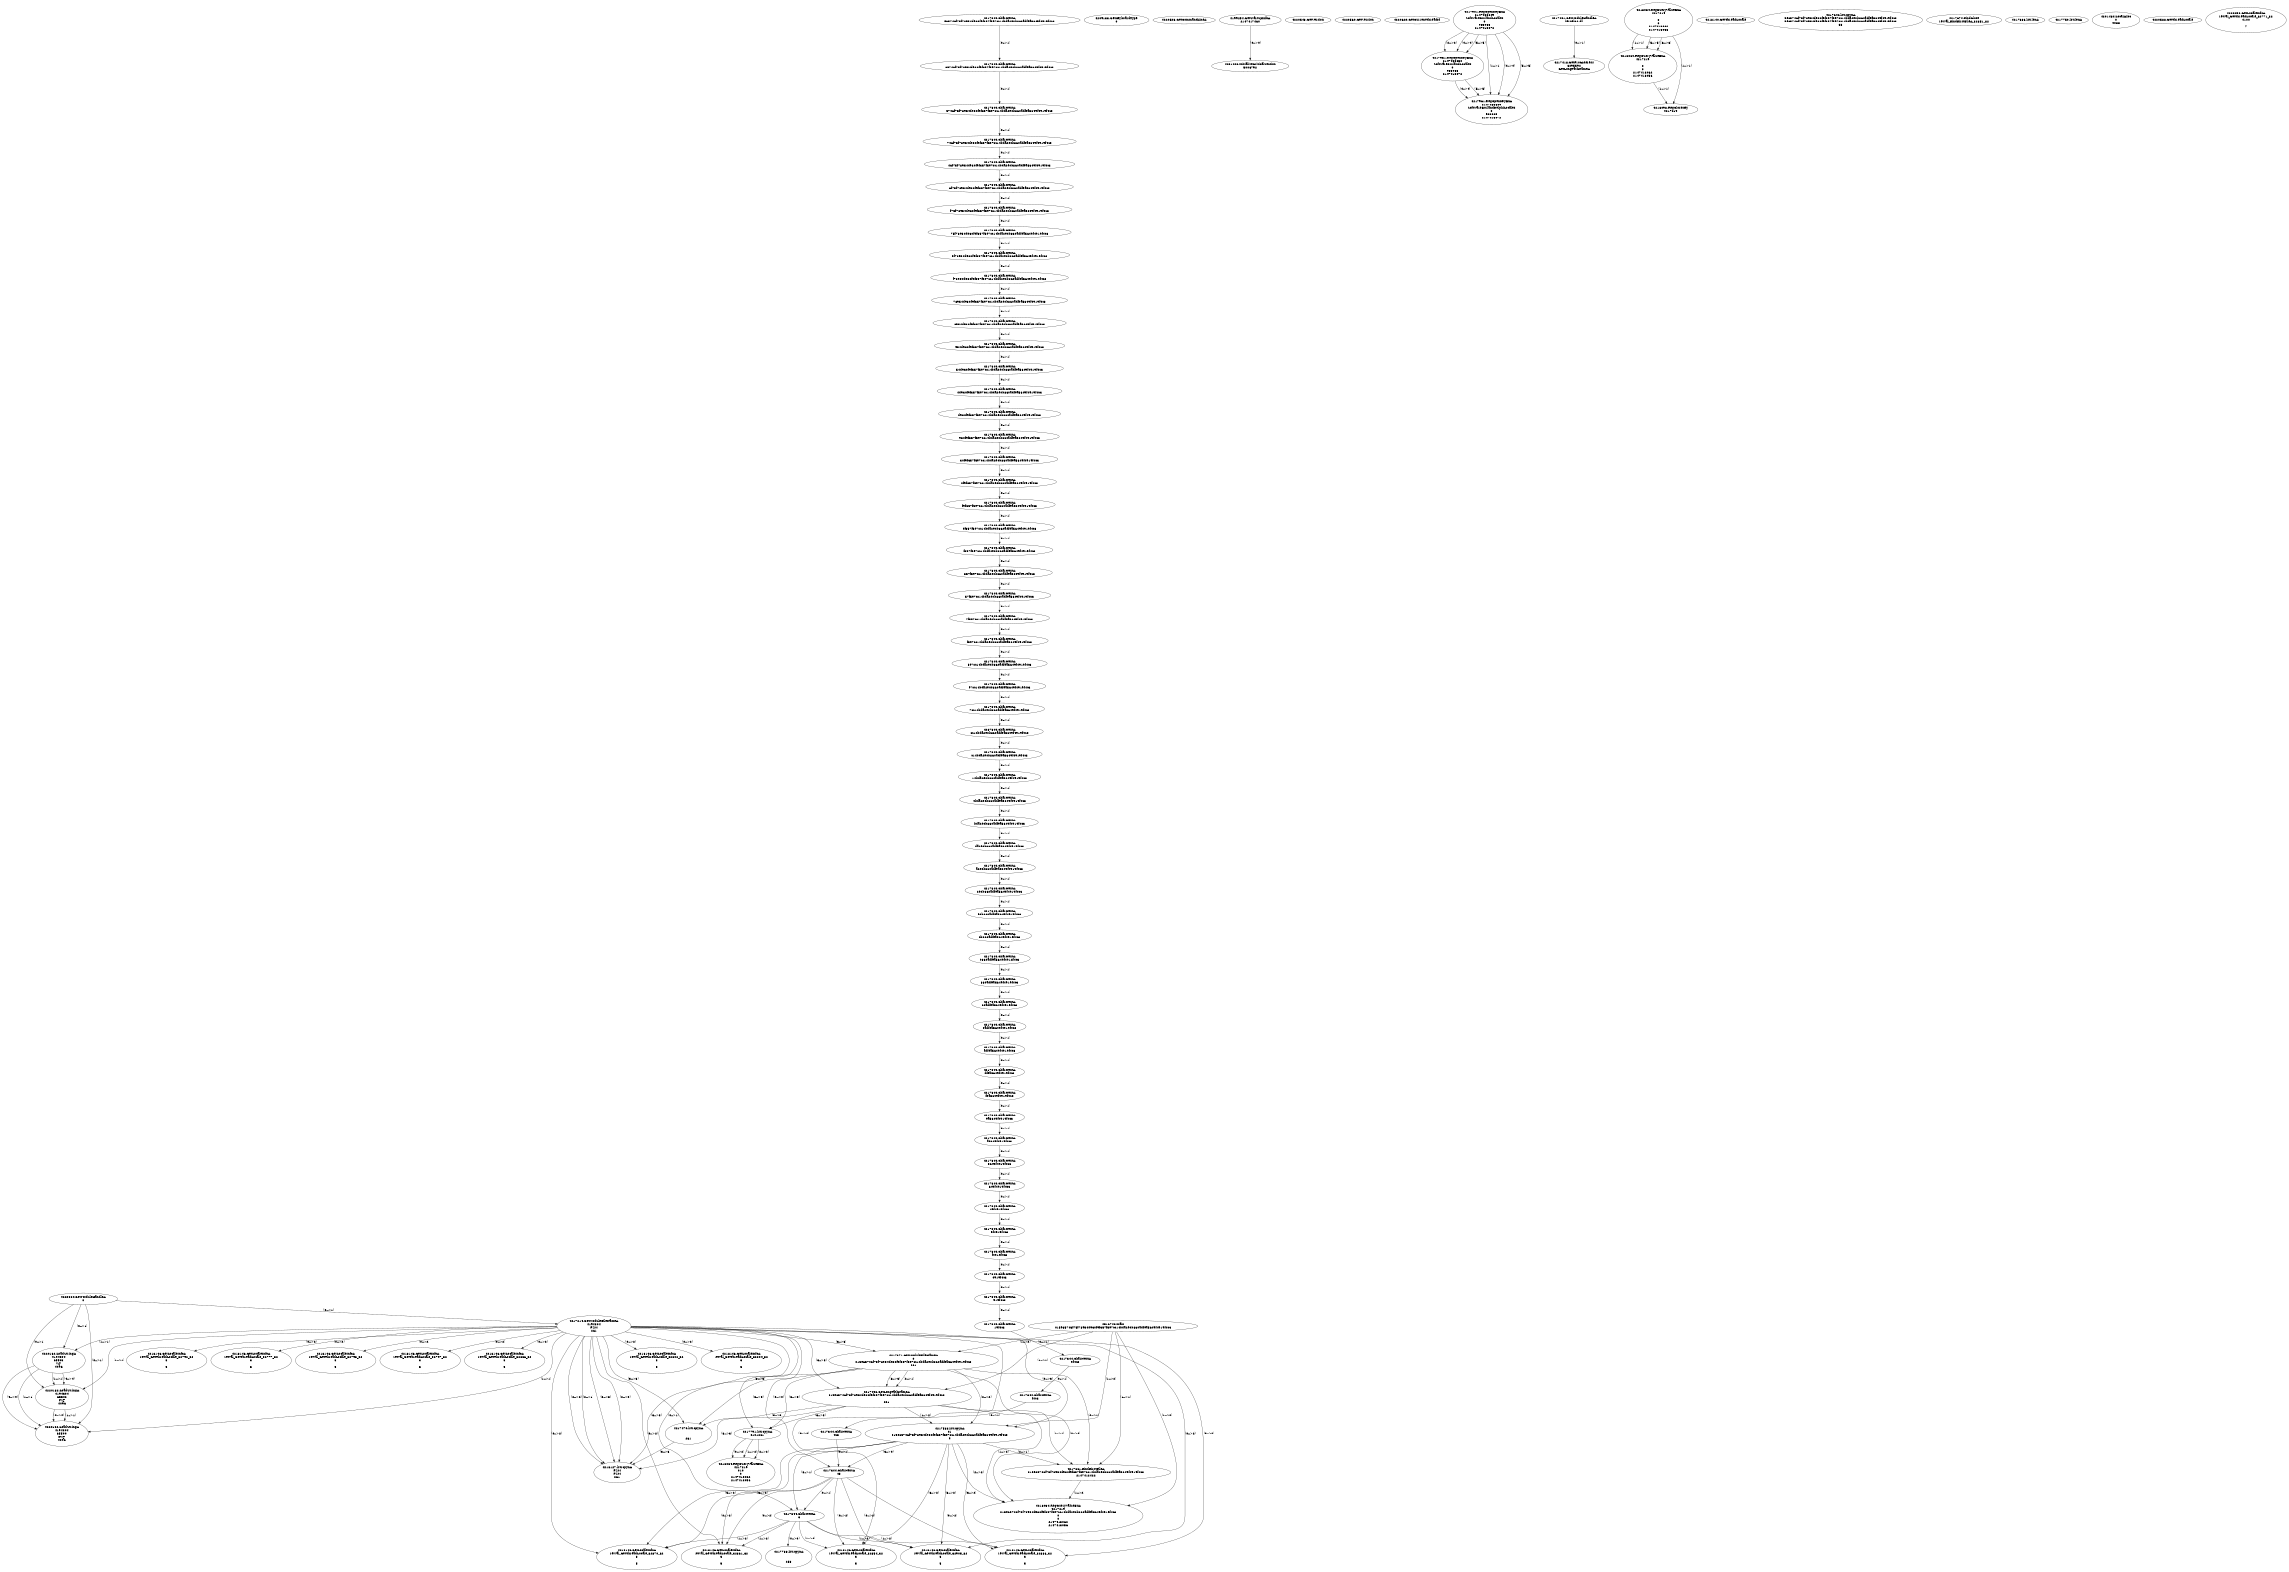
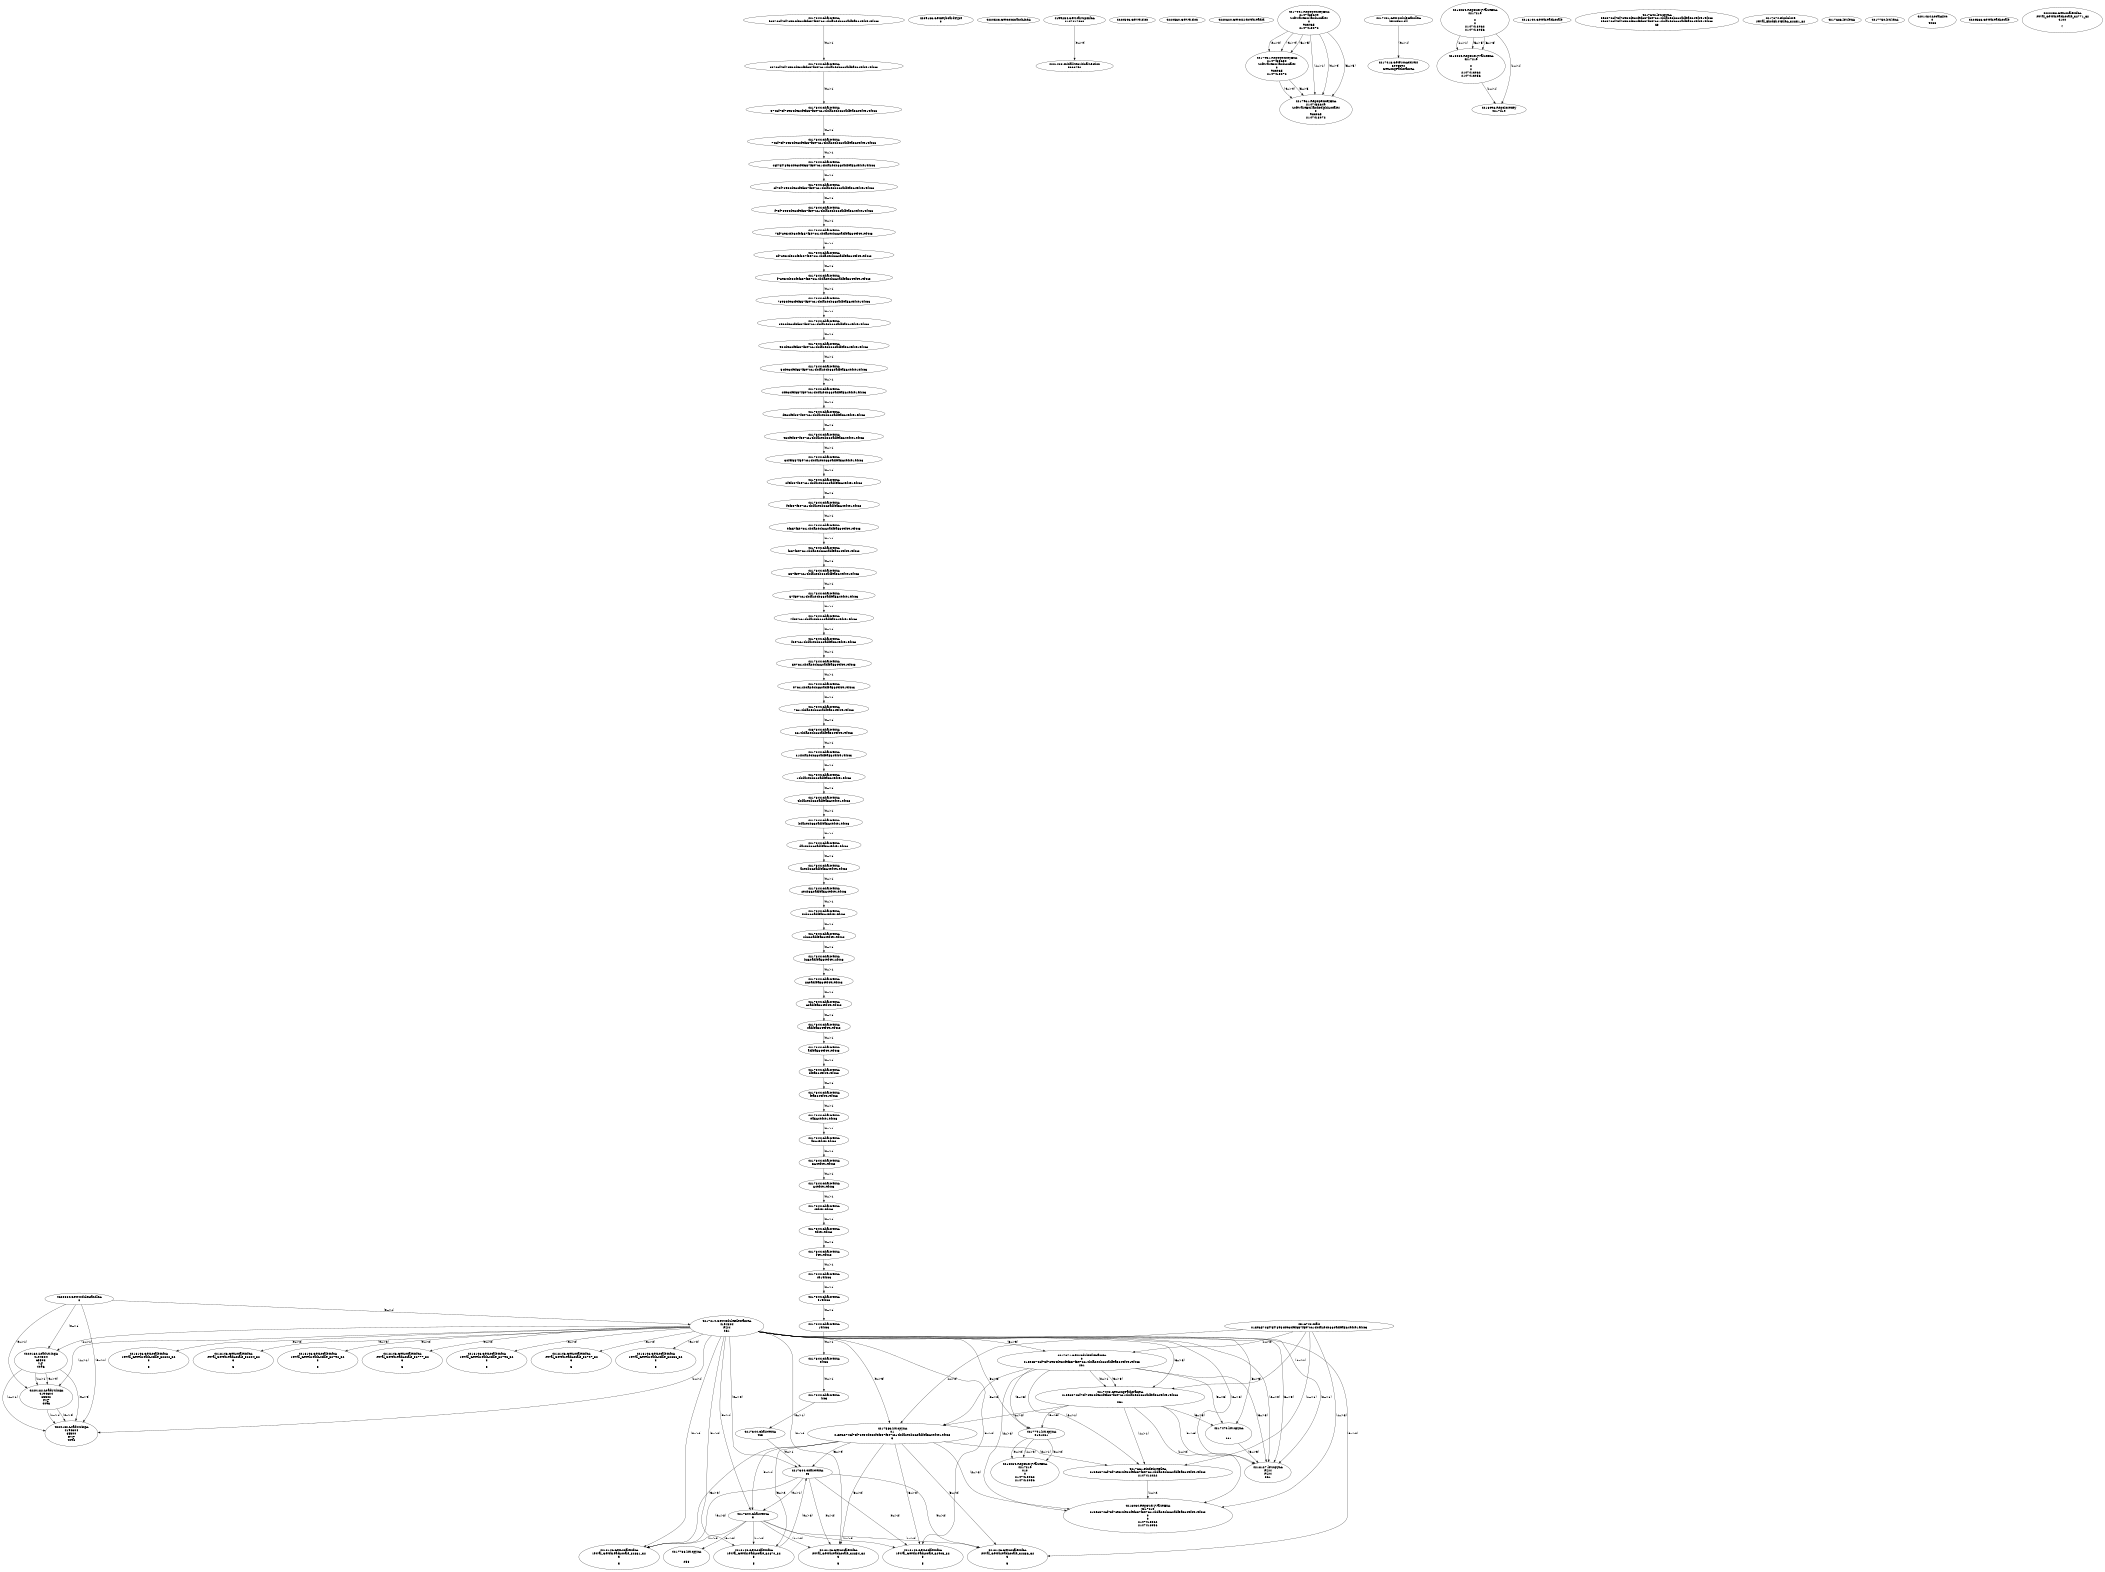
edge "4217344.CharNextA c3" -> "4218146.GetLocaleInfoA retval_GetThreadLocale_32870_32 3 5": reversed
